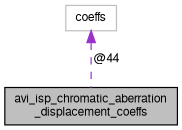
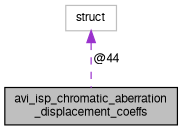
node "coeffs": label "coeffs" -> "struct"
